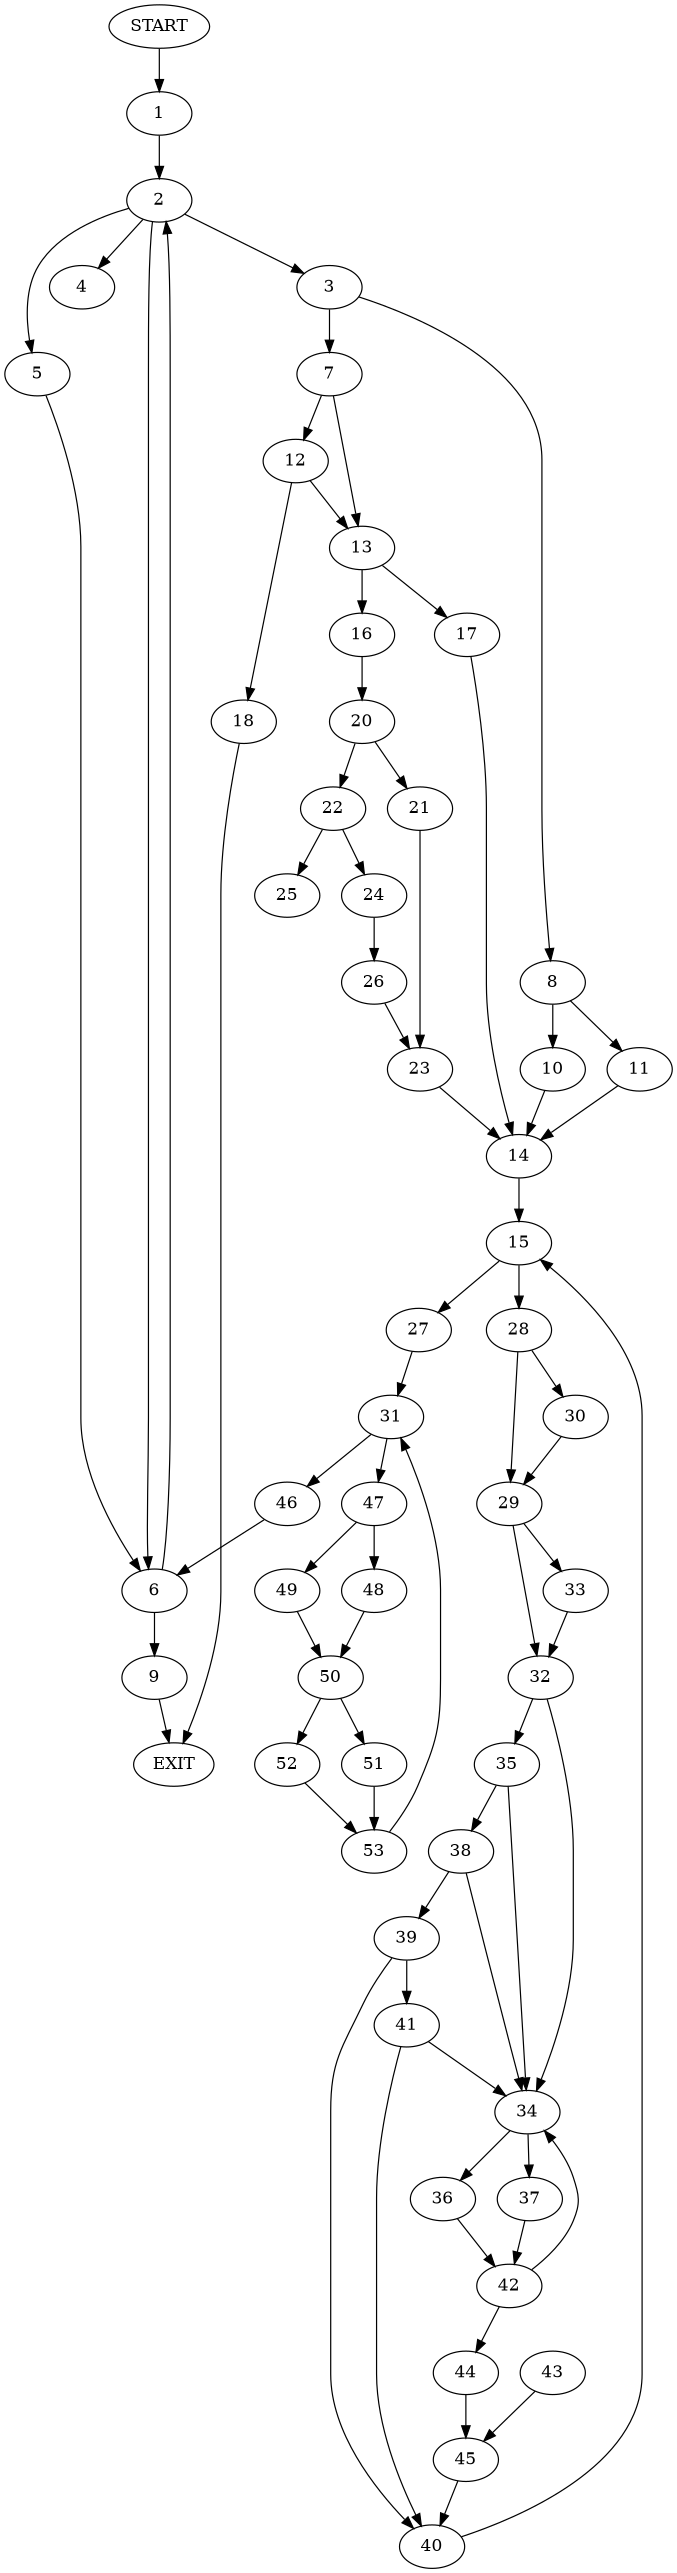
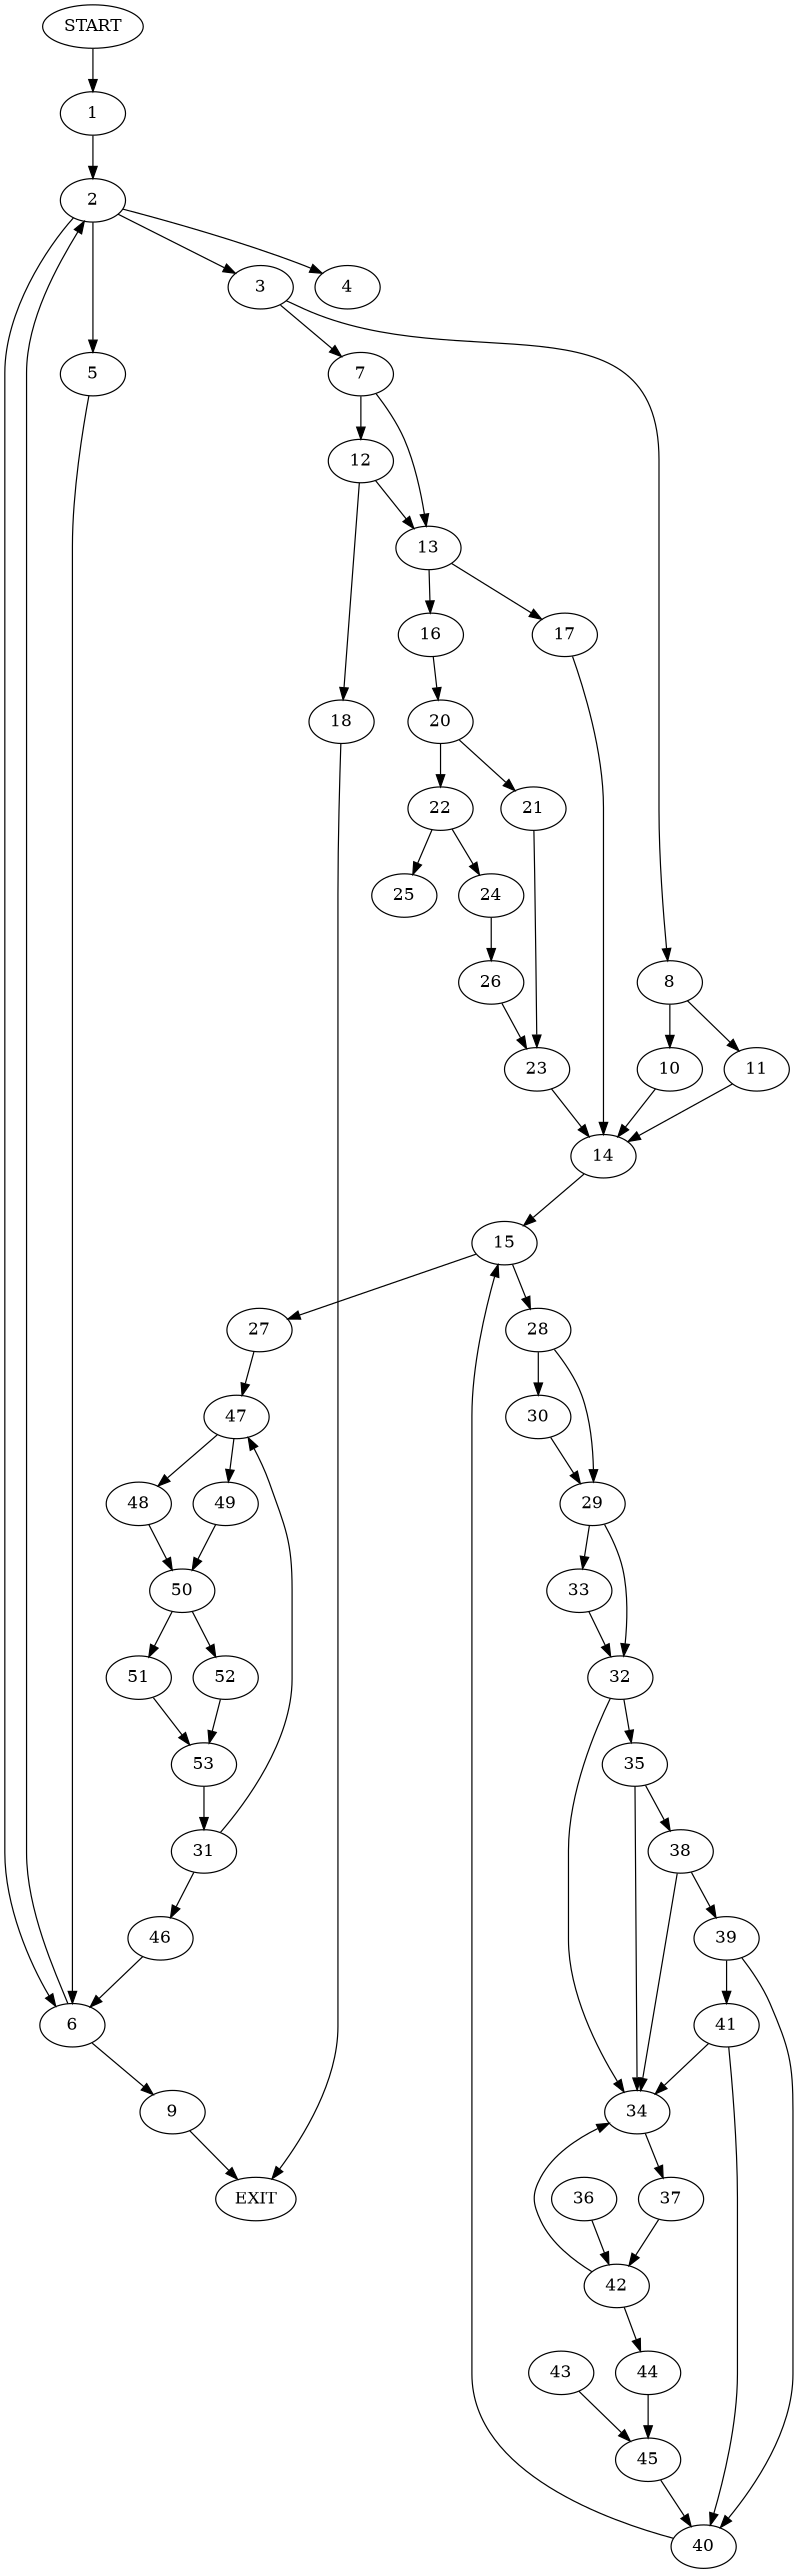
edge "27" -> "31": now "27" -> "47"
edge "34" -> "36": removed
